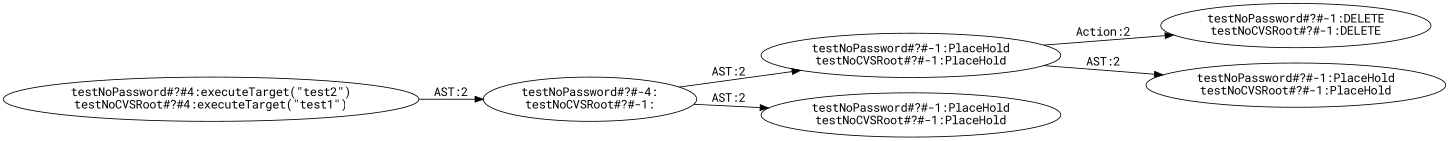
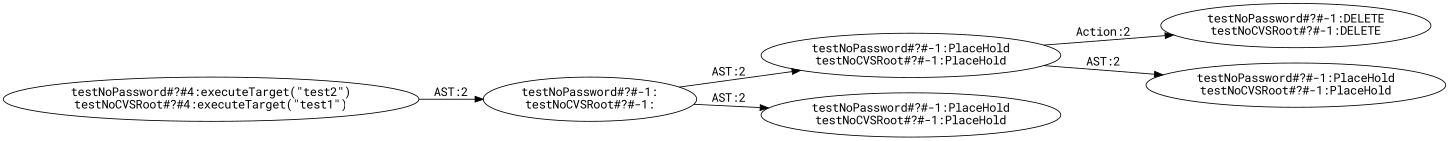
node "testNoPassword#?#-4: testNoCVSRoot#?#-1:": label "testNoPassword#?#-4: testNoCVSRoot#?#-1:" -> "testNoPassword#?#-1: testNoCVSRoot#?#-1:"
